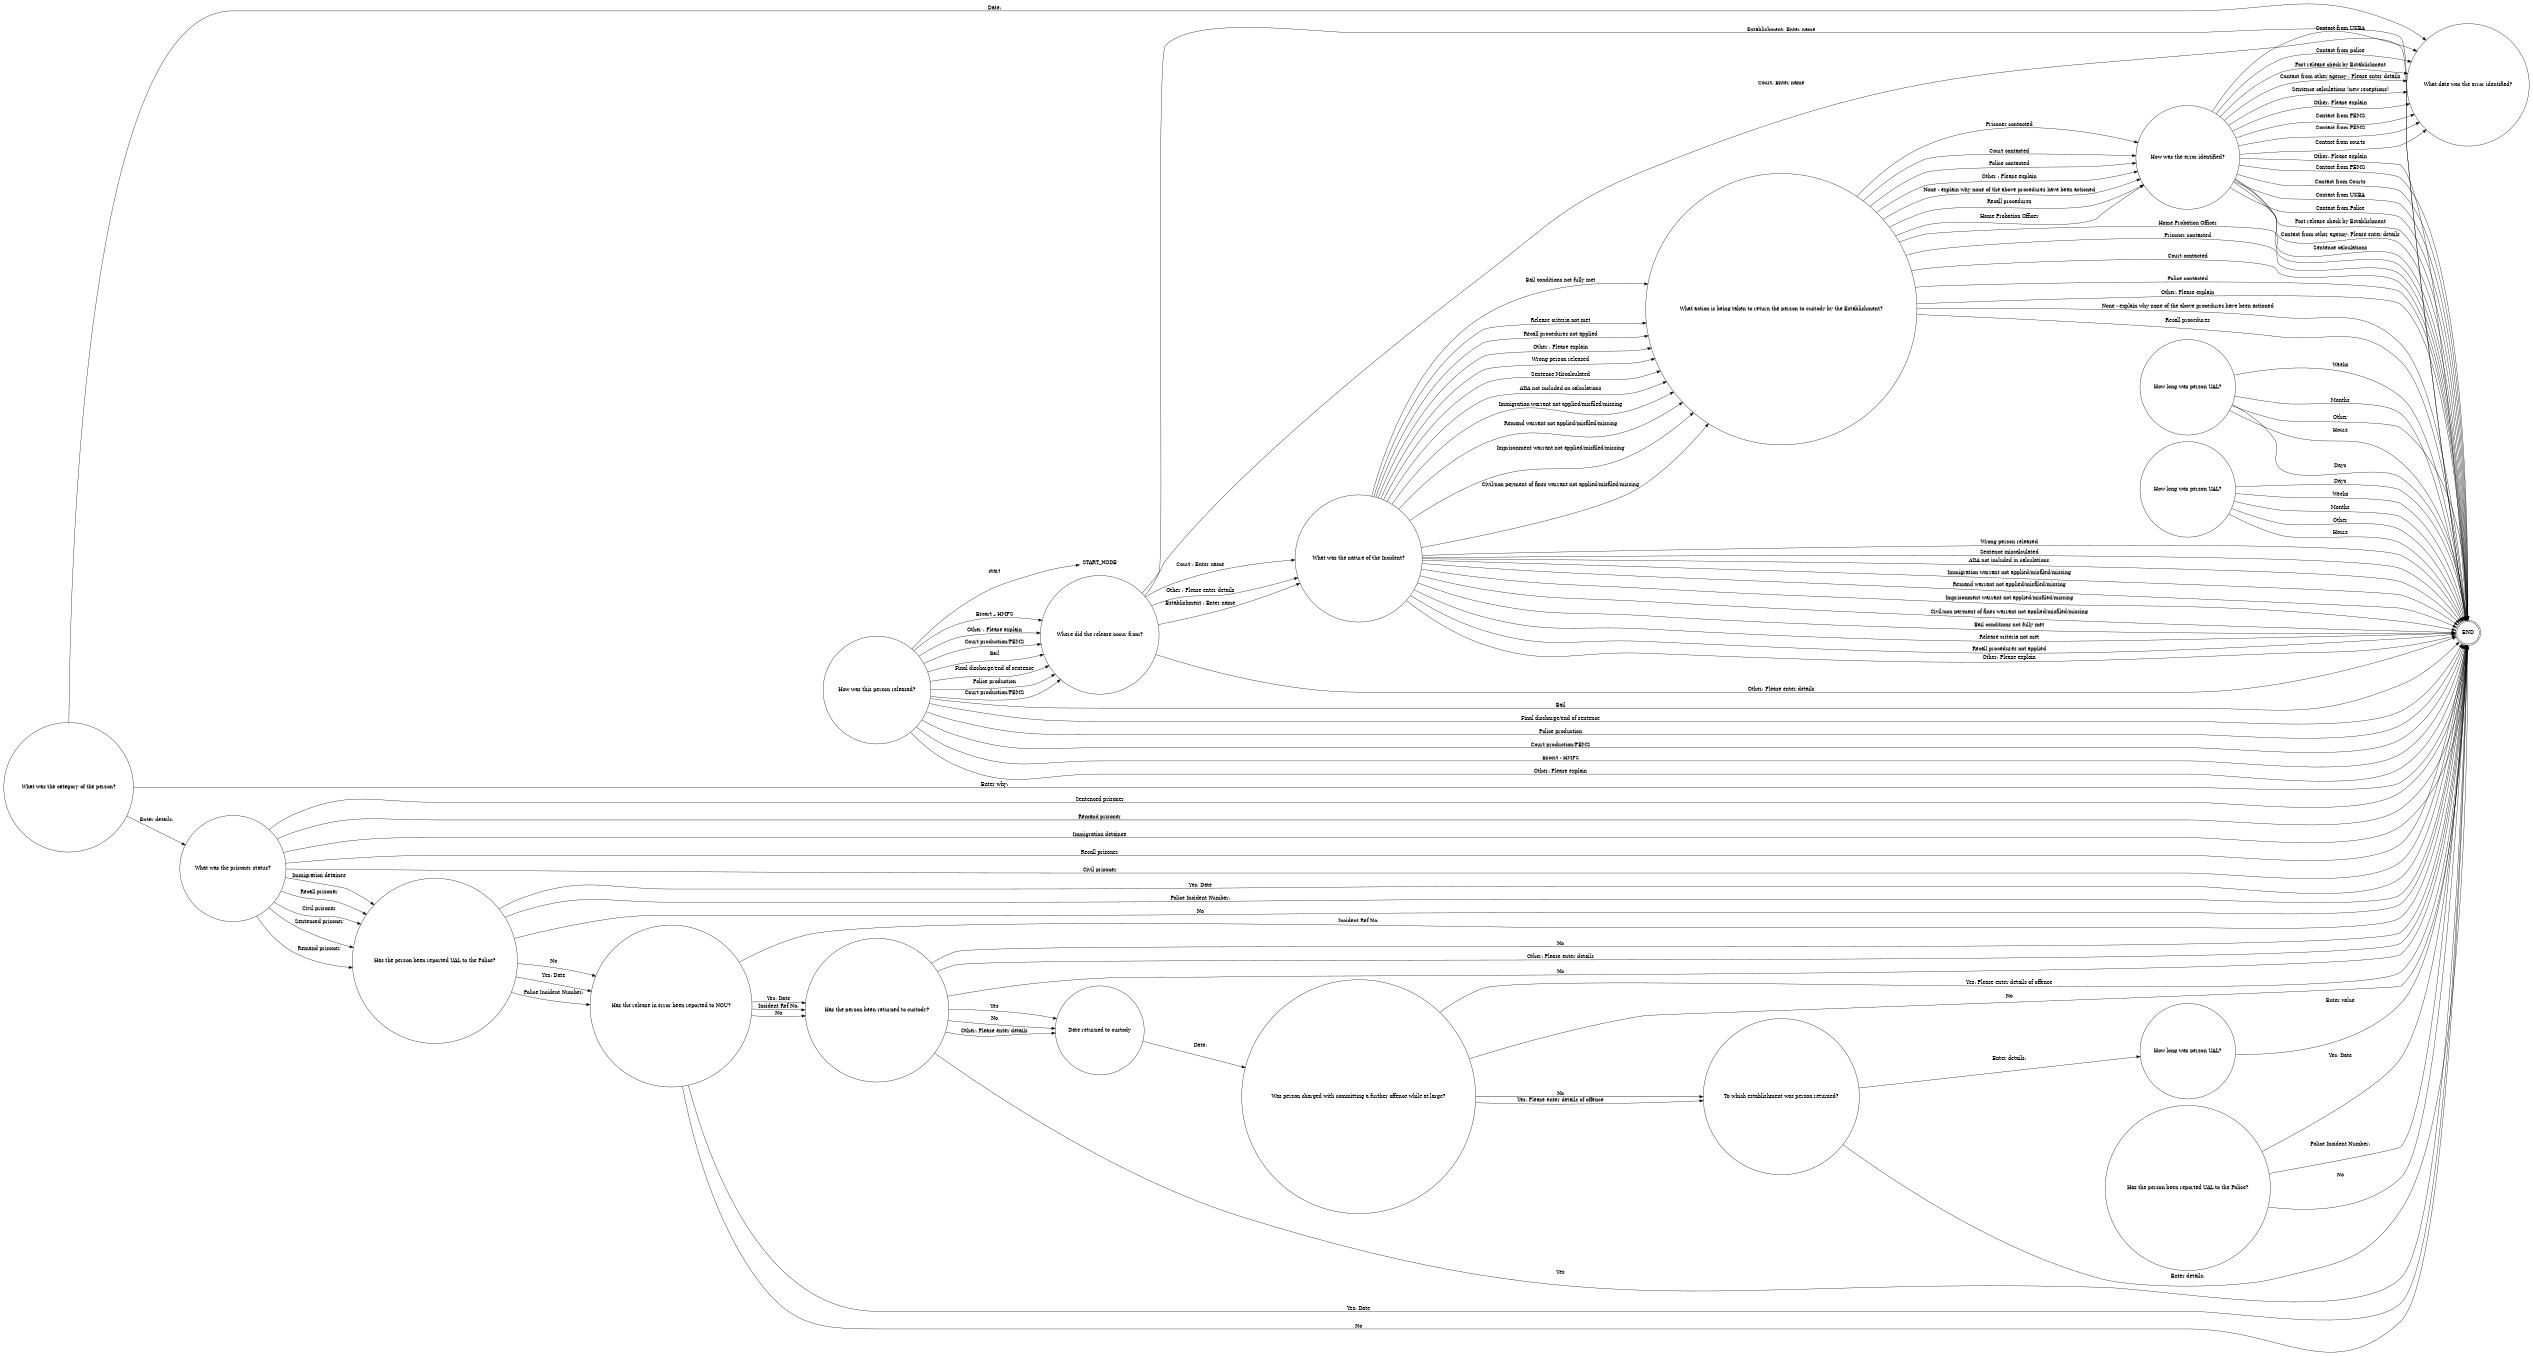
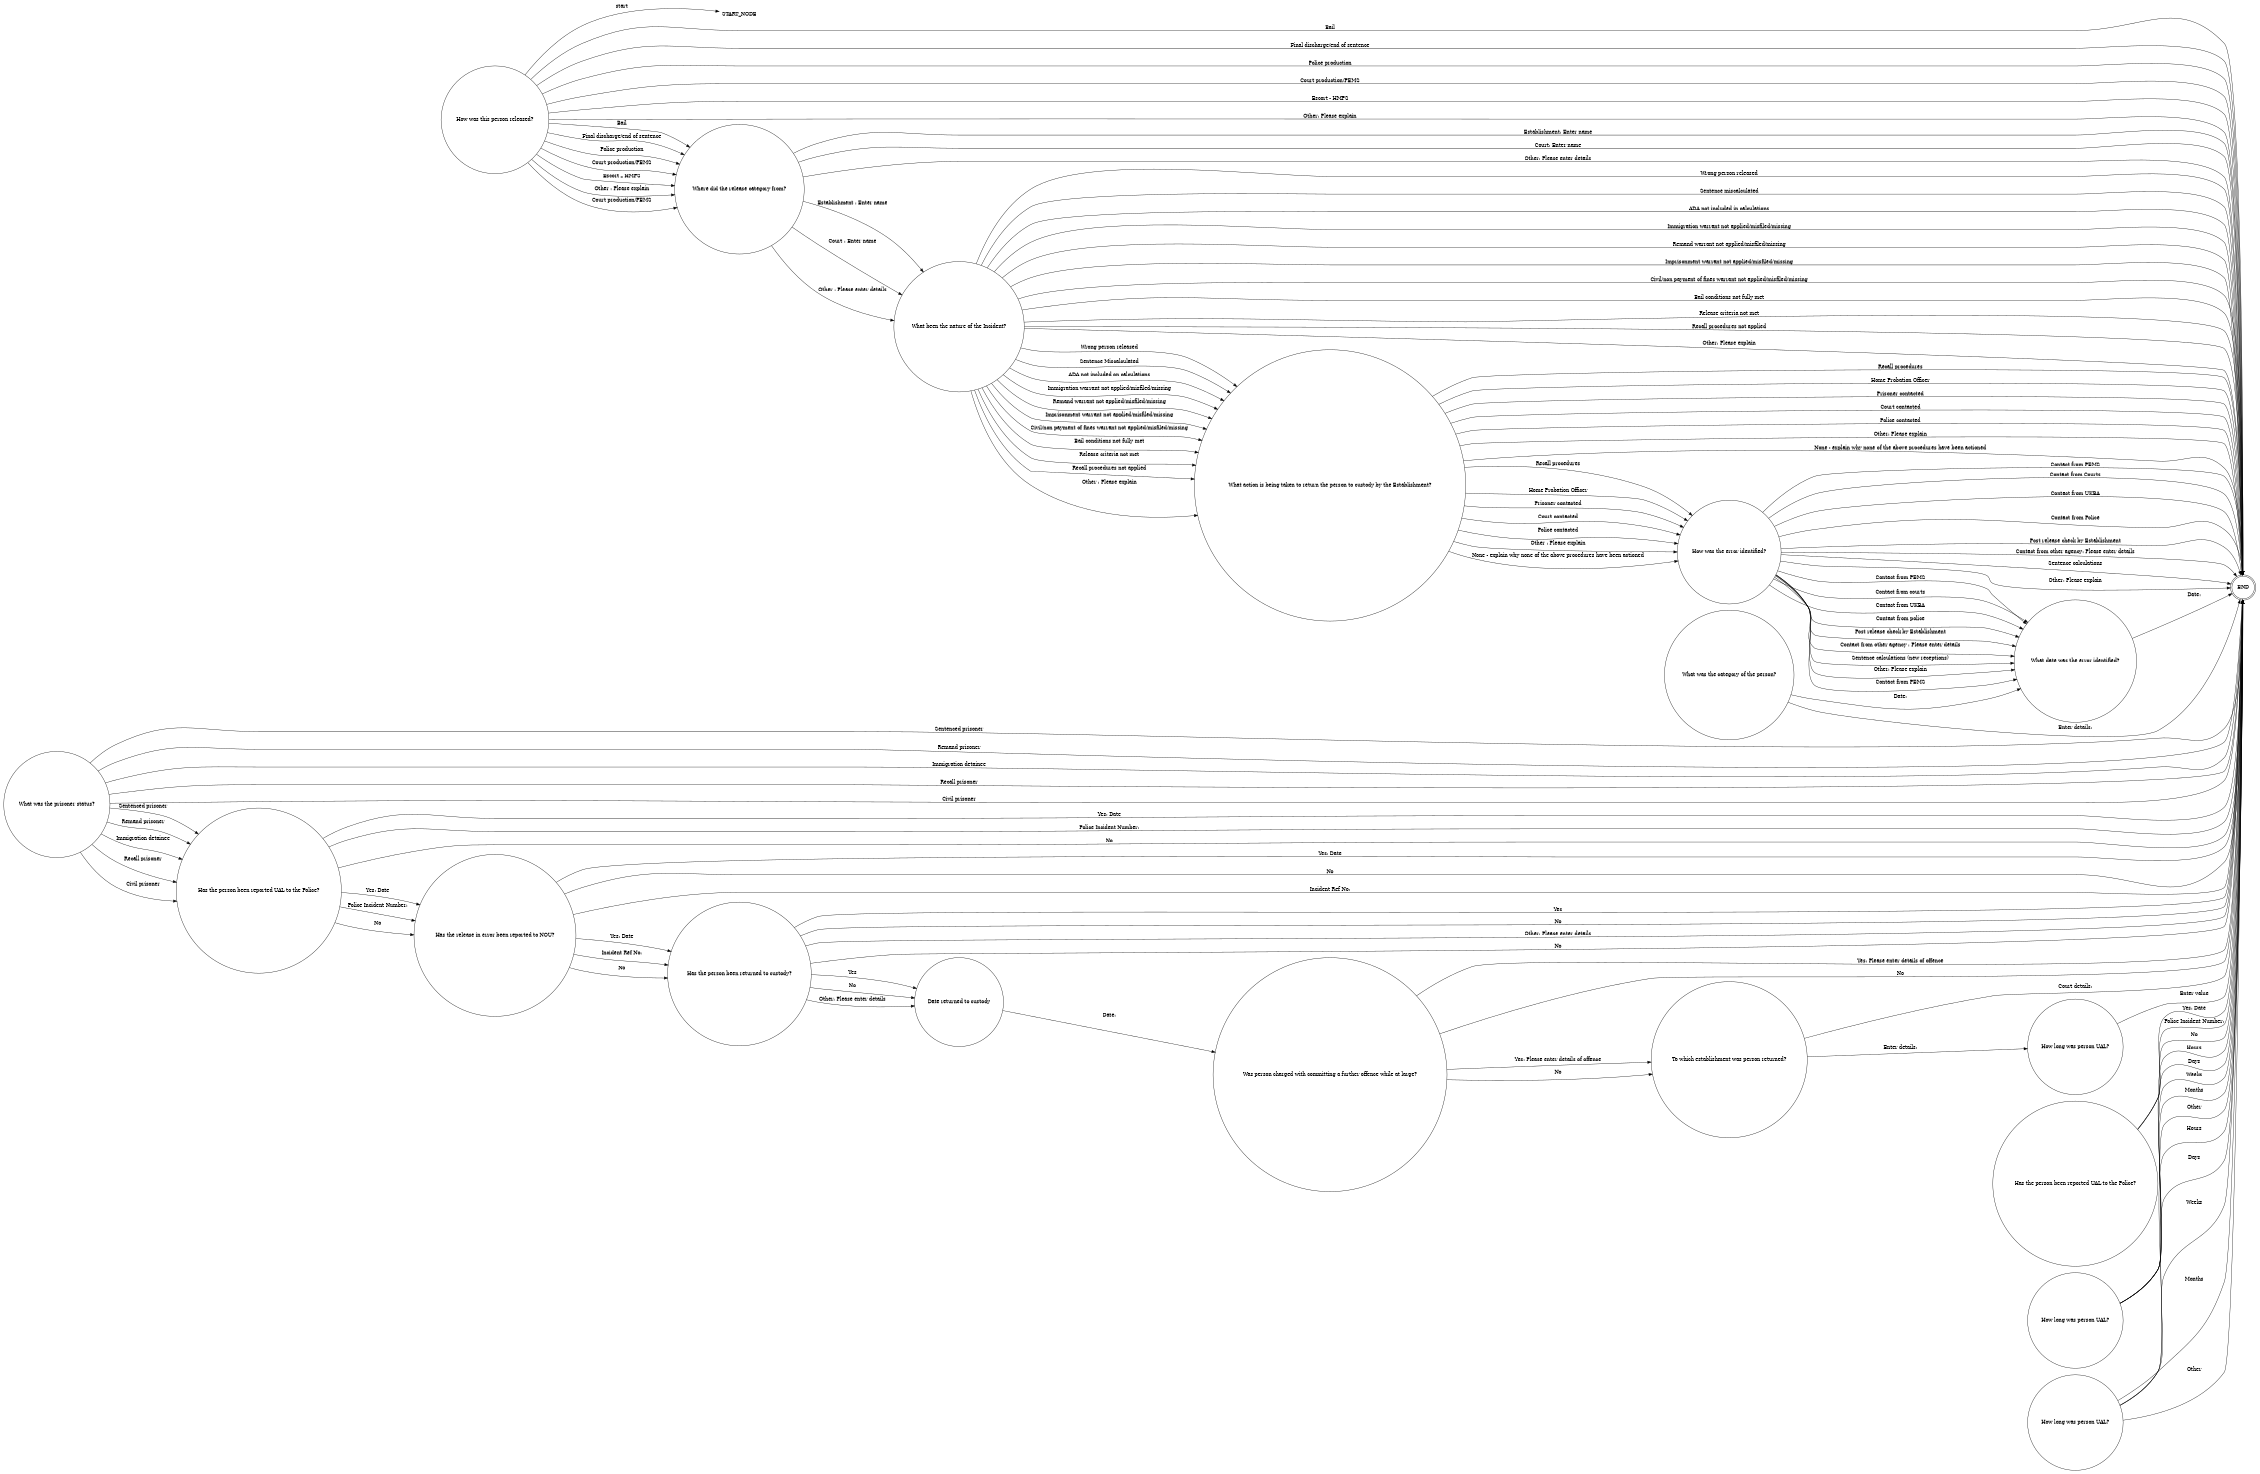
node "What was the nature of the Incident?": label "What was the nature of the Incident?" -> "What been the nature of the Incident?"
edge "What date was the error identified?" -> "END": added, label "Date:"
node "Where did the release occur from?": label "Where did the release occur from?" -> "Where did the release category from?"
edge "What was the category of the person?" -> "END": label "Enter why:" -> "Enter details:"
edge "What was the category of the person?" -> "What was the prisoner status?": removed, label "Enter details:"
edge "To which establishment was person returned?" -> "END": label "Enter details:" -> "Court details:"
